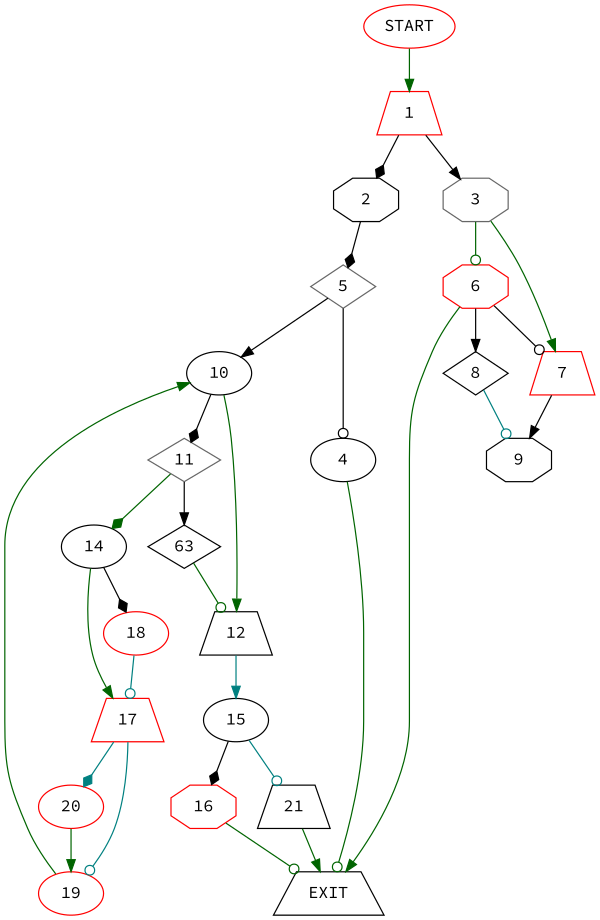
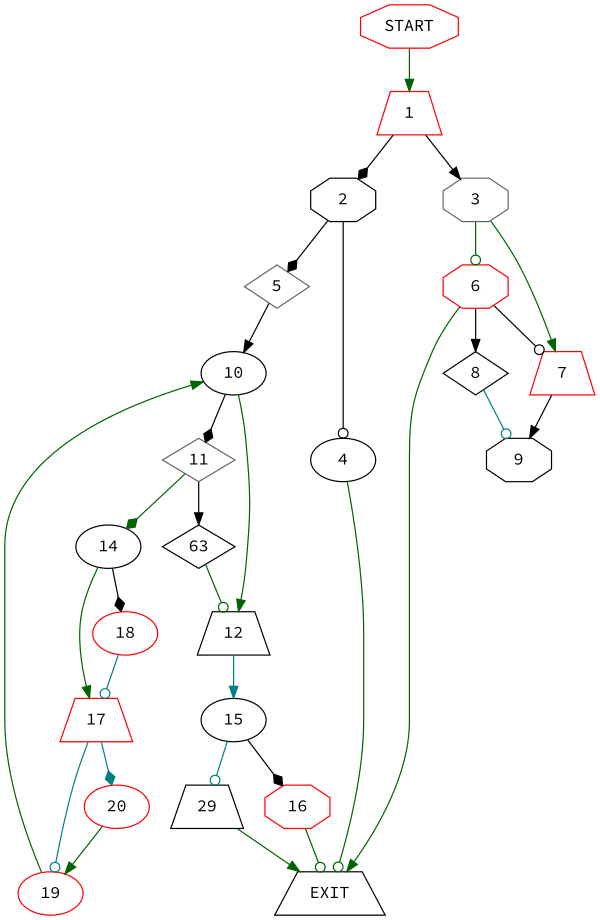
node "START": shape ellipse -> octagon
edge "5" -> "4": now "2" -> "4"
node "21": label "21" -> "29"
